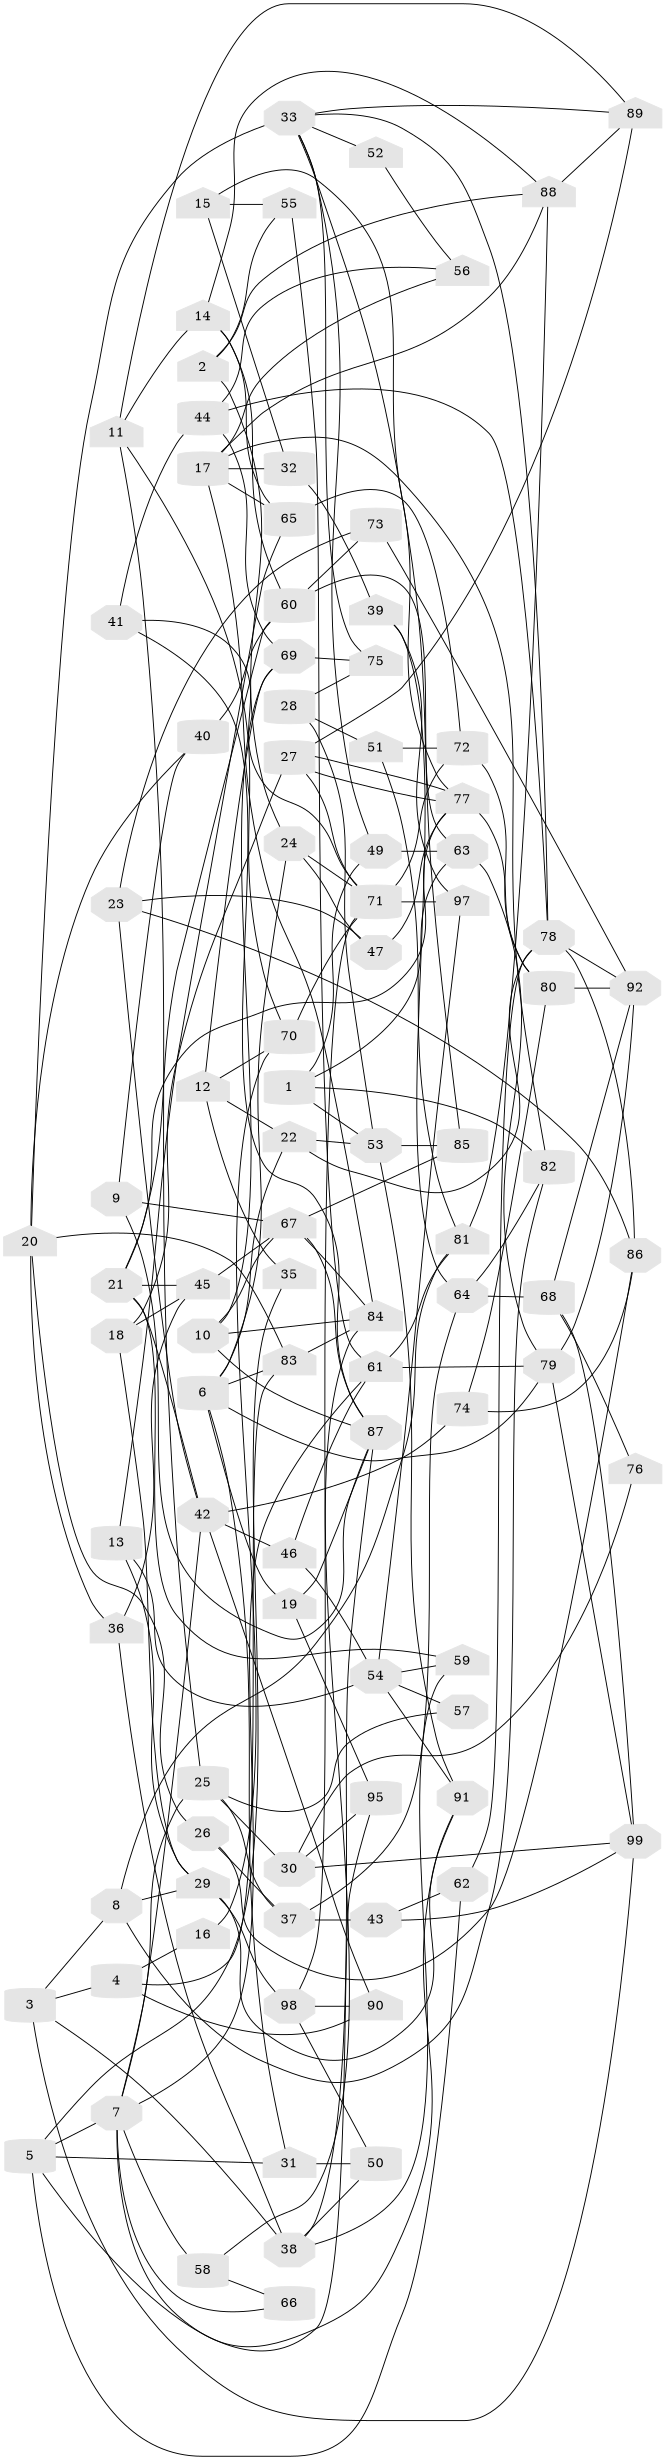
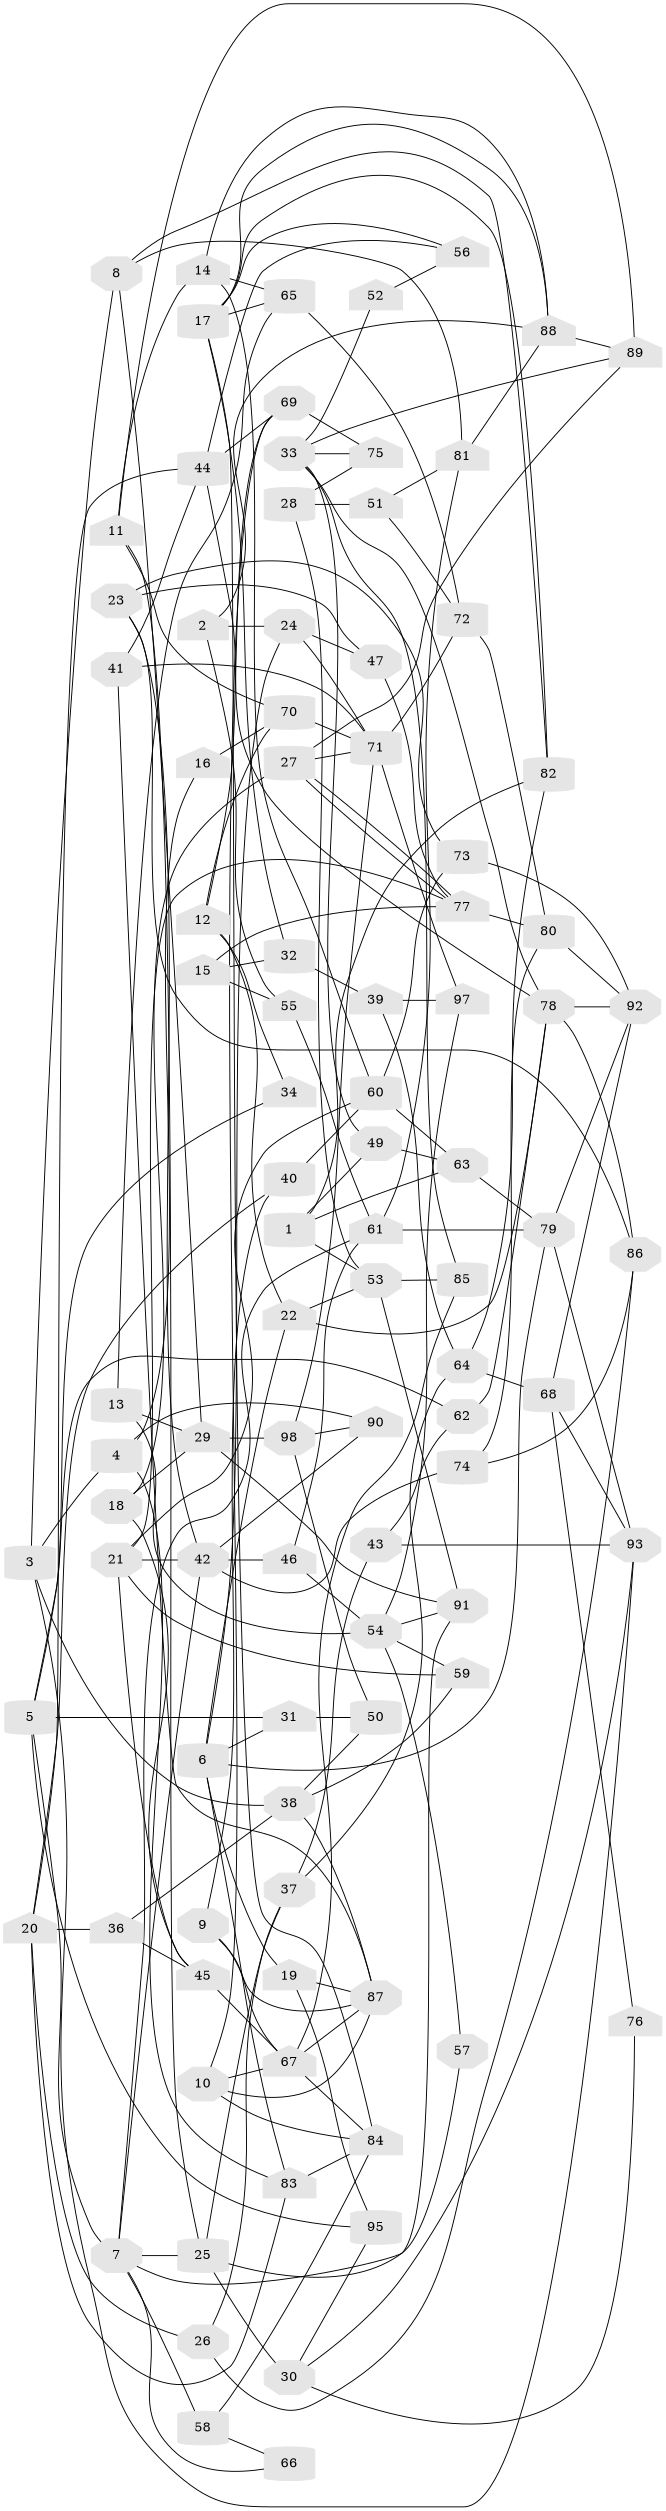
edge "33" -- "20": now "44" -- "20"
node "35": label "35" -> "34"
node "99": label "99" -> "93"
